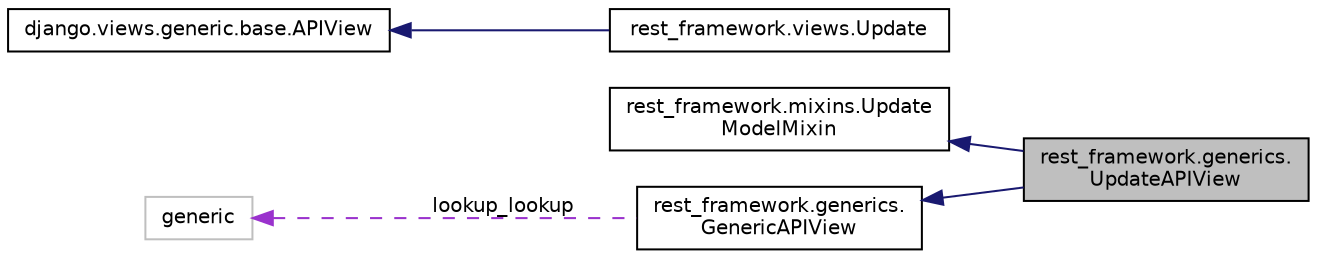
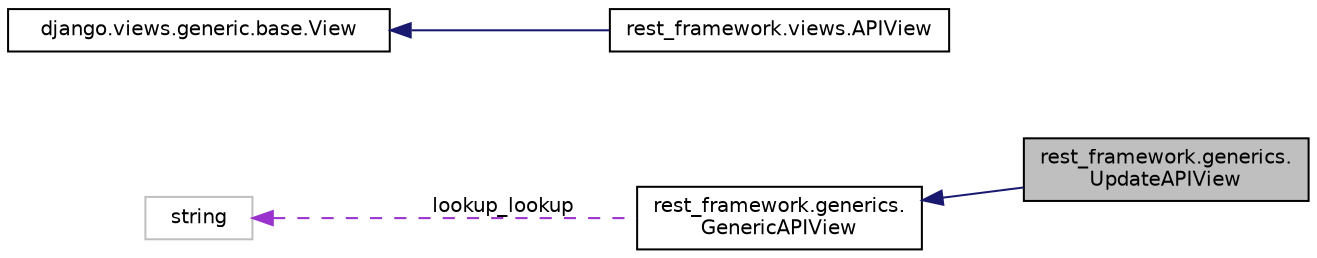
node "django.views.generic.base.APIView": label "django.views.generic.base.APIView" -> "django.views.generic.base.View"
node "rest_framework.views.Update": label "rest_framework.views.Update" -> "rest_framework.views.APIView"
node "rest_framework.mixins.Update ModelMixin": removed
node "generic": label "generic" -> "string"
